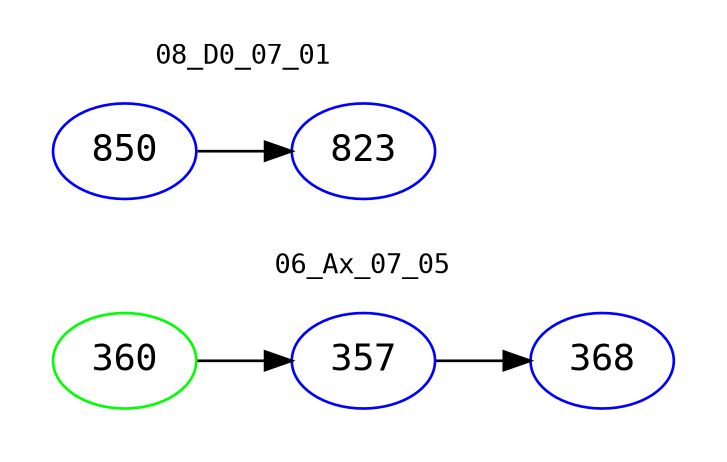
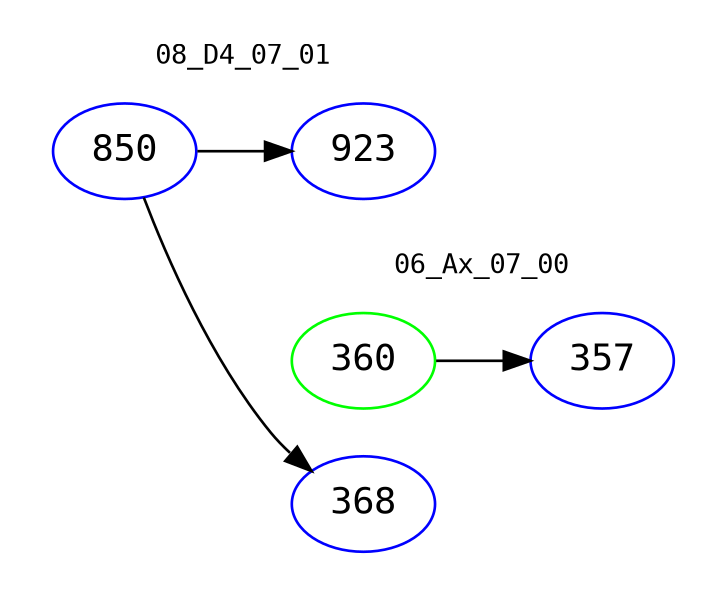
cluster "08_D0_07_01": label "08_D0_07_01" -> "08_D4_07_01"
node "823": label "823" -> "923"
cluster "06_Ax_07_05": label "06_Ax_07_05" -> "06_Ax_07_00"
edge "357" -> "368": now "850" -> "368"
